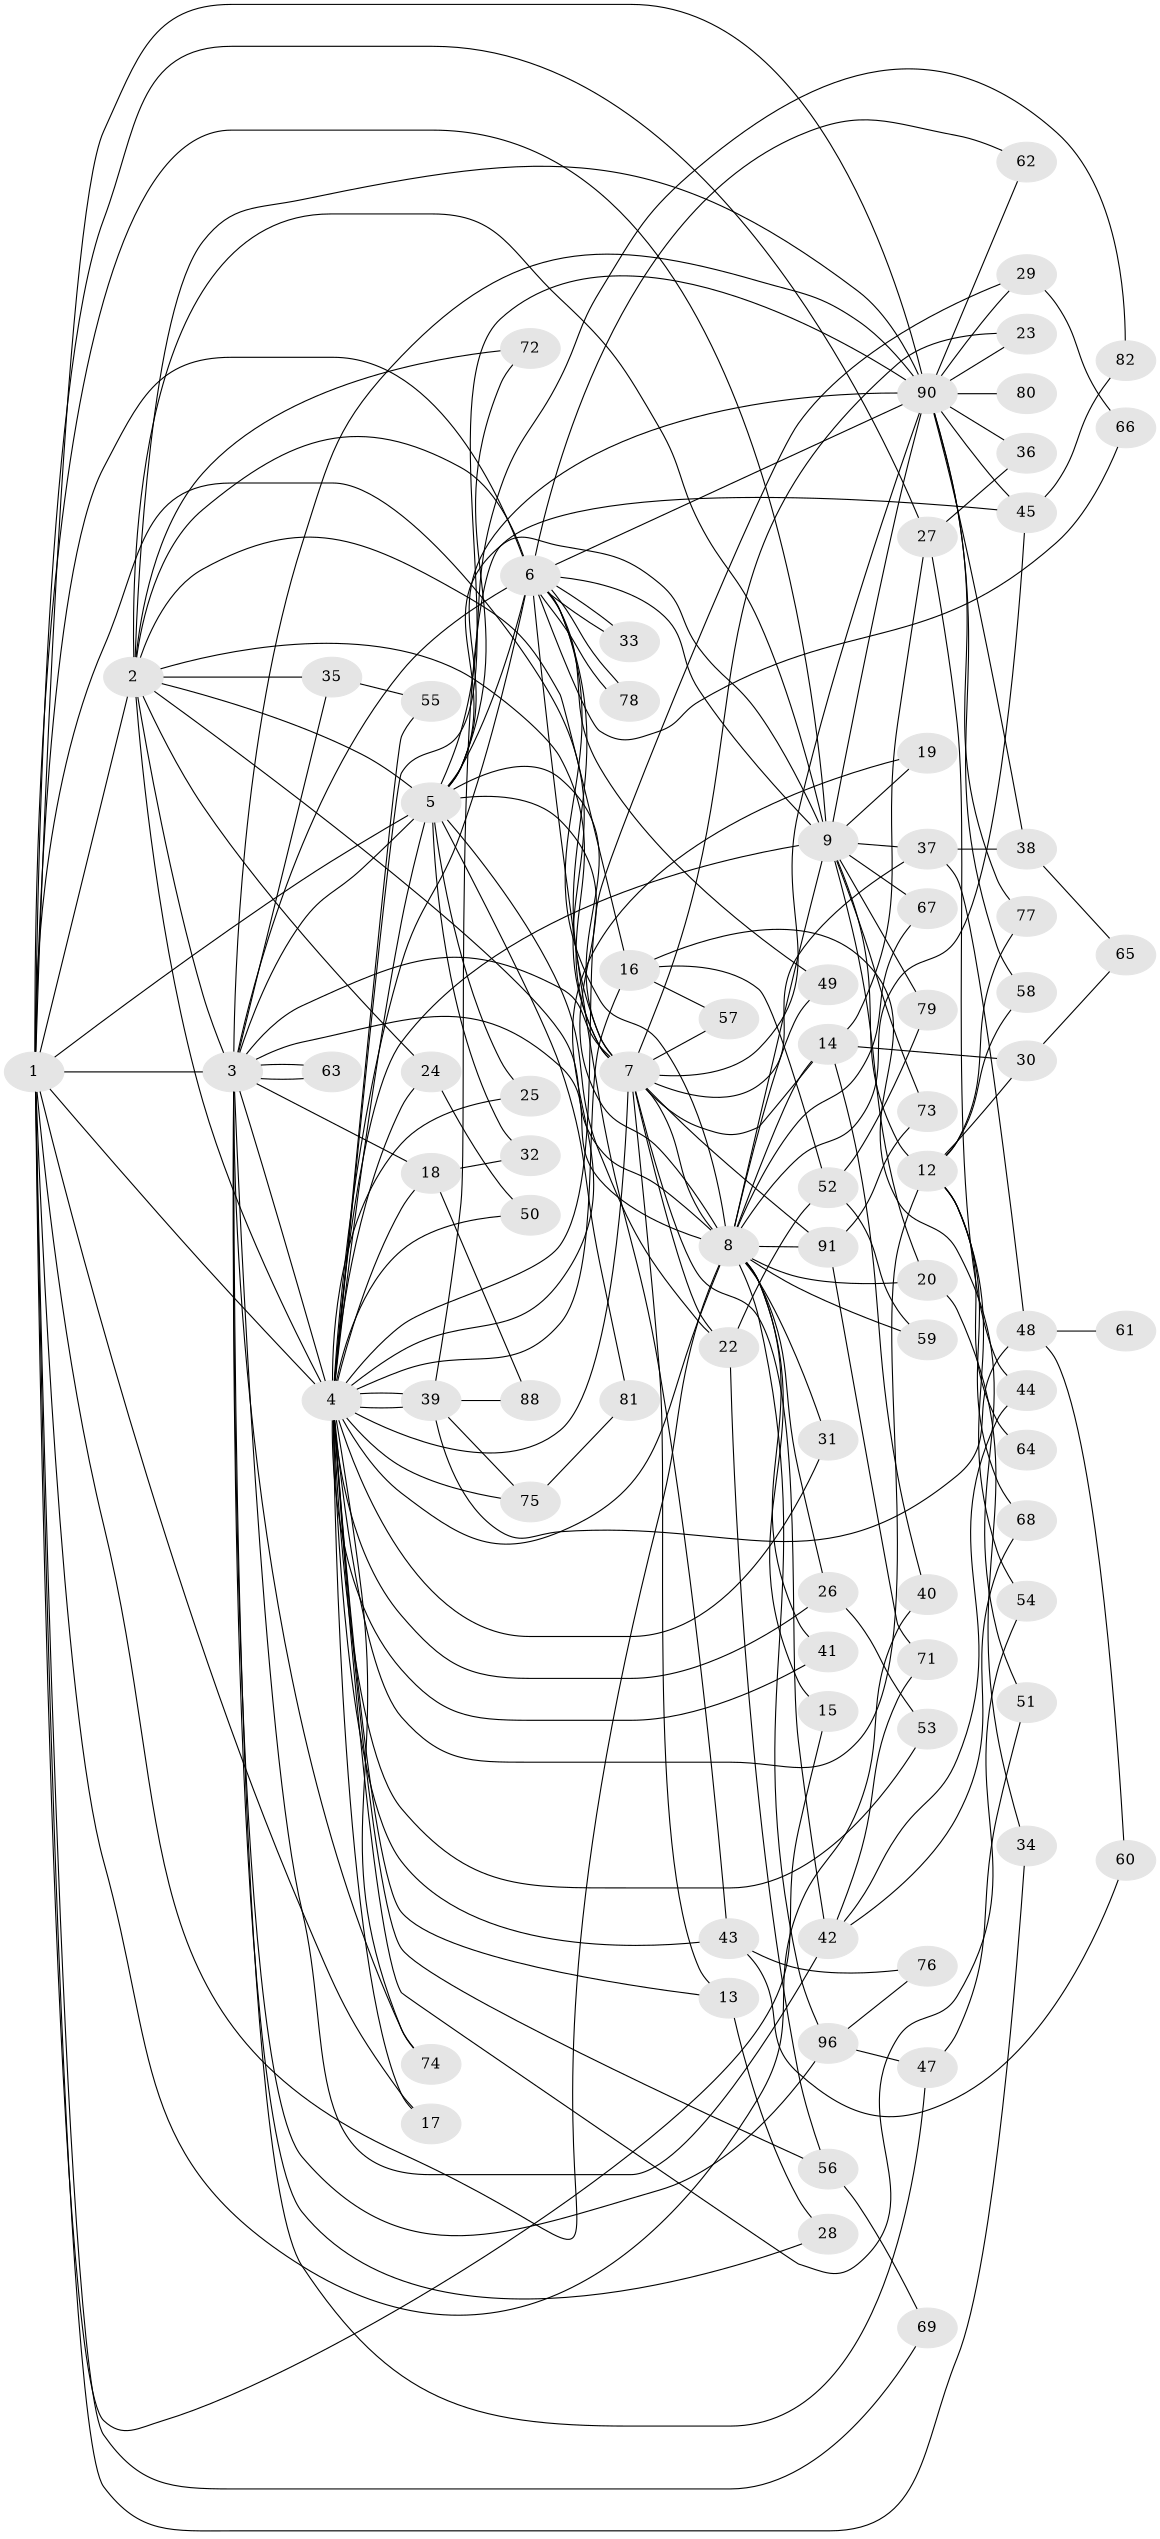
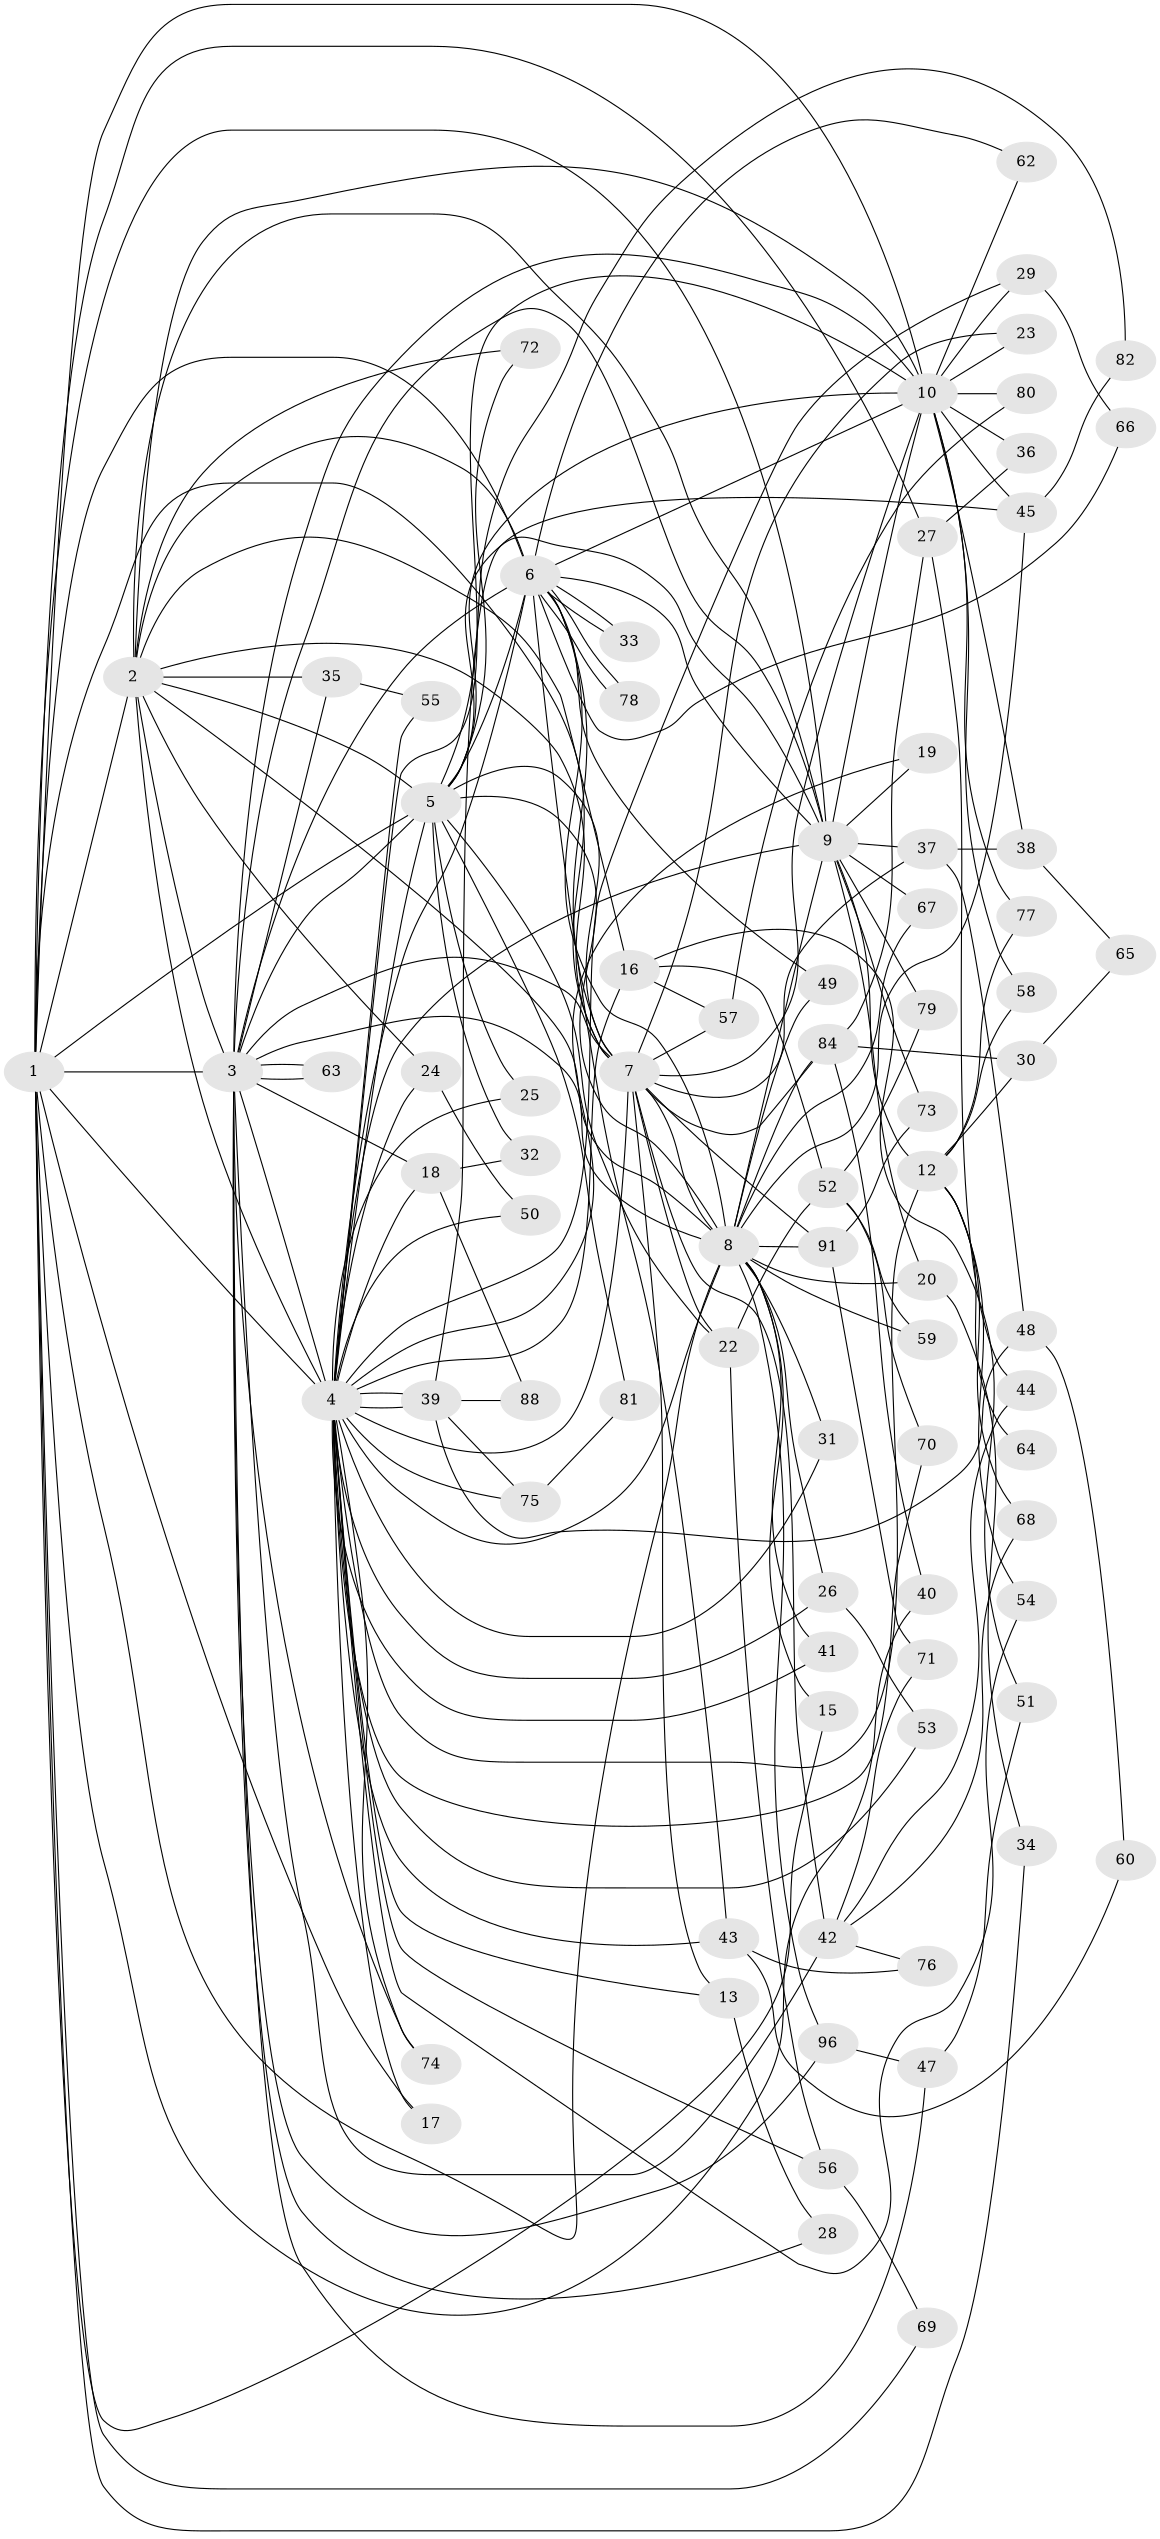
edge "9" -- "3": added
node "90": label "90" -> "10"
edge "80" -- "57": added
node "14": label "14" -> "84"
node "61": removed
node "70": added
edge "76" -- "96": now "76" -- "42"
